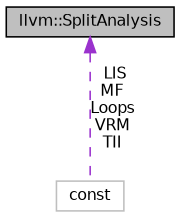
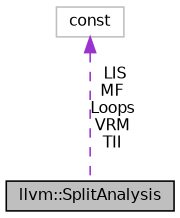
edge "const" -> "llvm::SplitAnalysis": reversed
